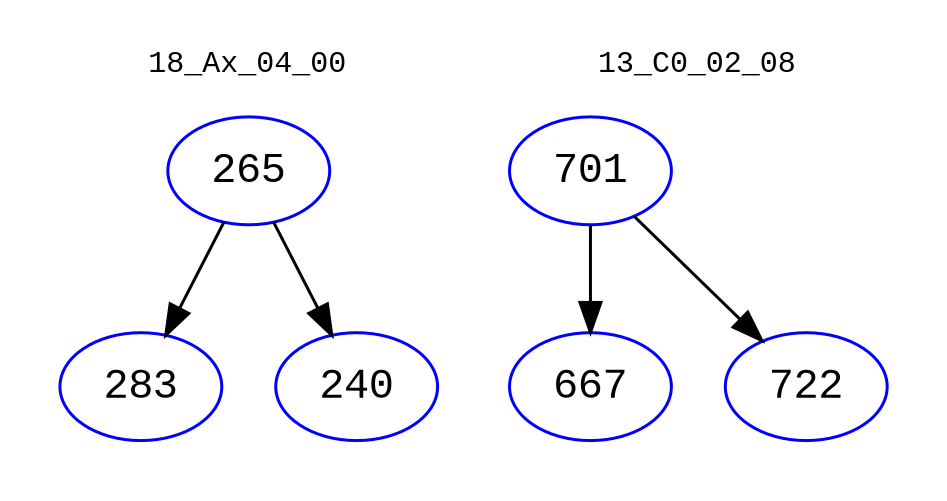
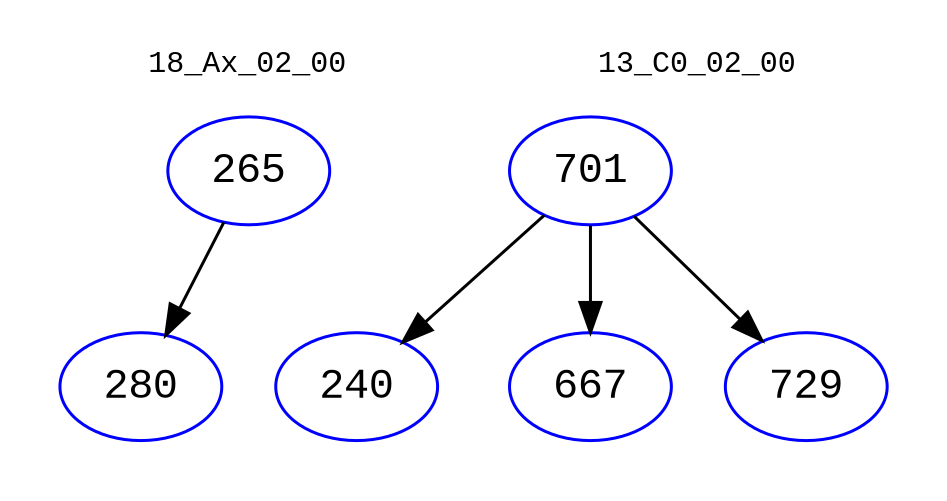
cluster "18_Ax_04_00": label "18_Ax_04_00" -> "18_Ax_02_00"
cluster "13_C0_02_08": label "13_C0_02_08" -> "13_C0_02_00"
edge "265" -> "240": now "701" -> "240"
node "283": label "283" -> "280"
node "722": label "722" -> "729"
